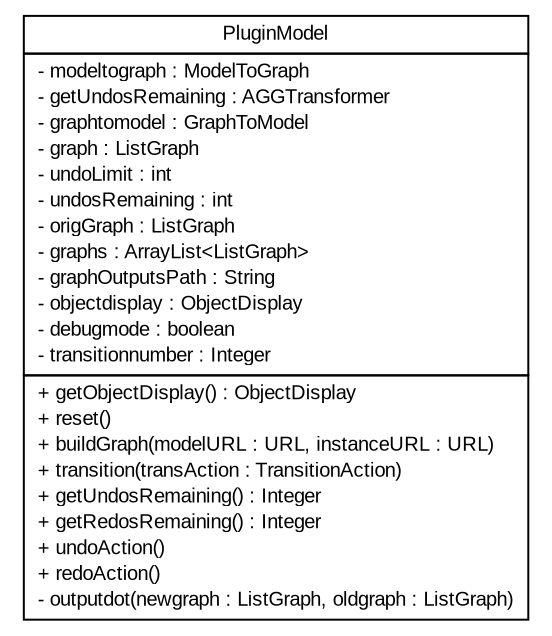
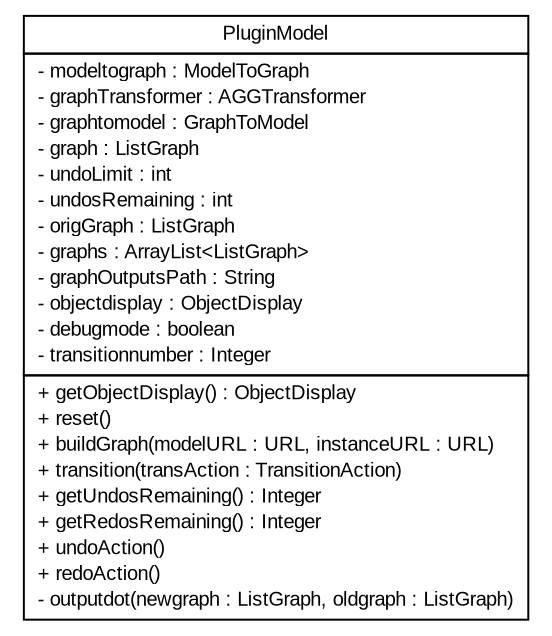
node "PluginModel": text "- getUndosRemaining : AGGTransformer" -> "- graphTransformer : AGGTransformer"
